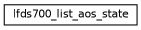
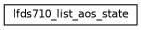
node "lfds700_list_aos_state": label "lfds700_list_aos_state" -> "lfds710_list_aos_state"
